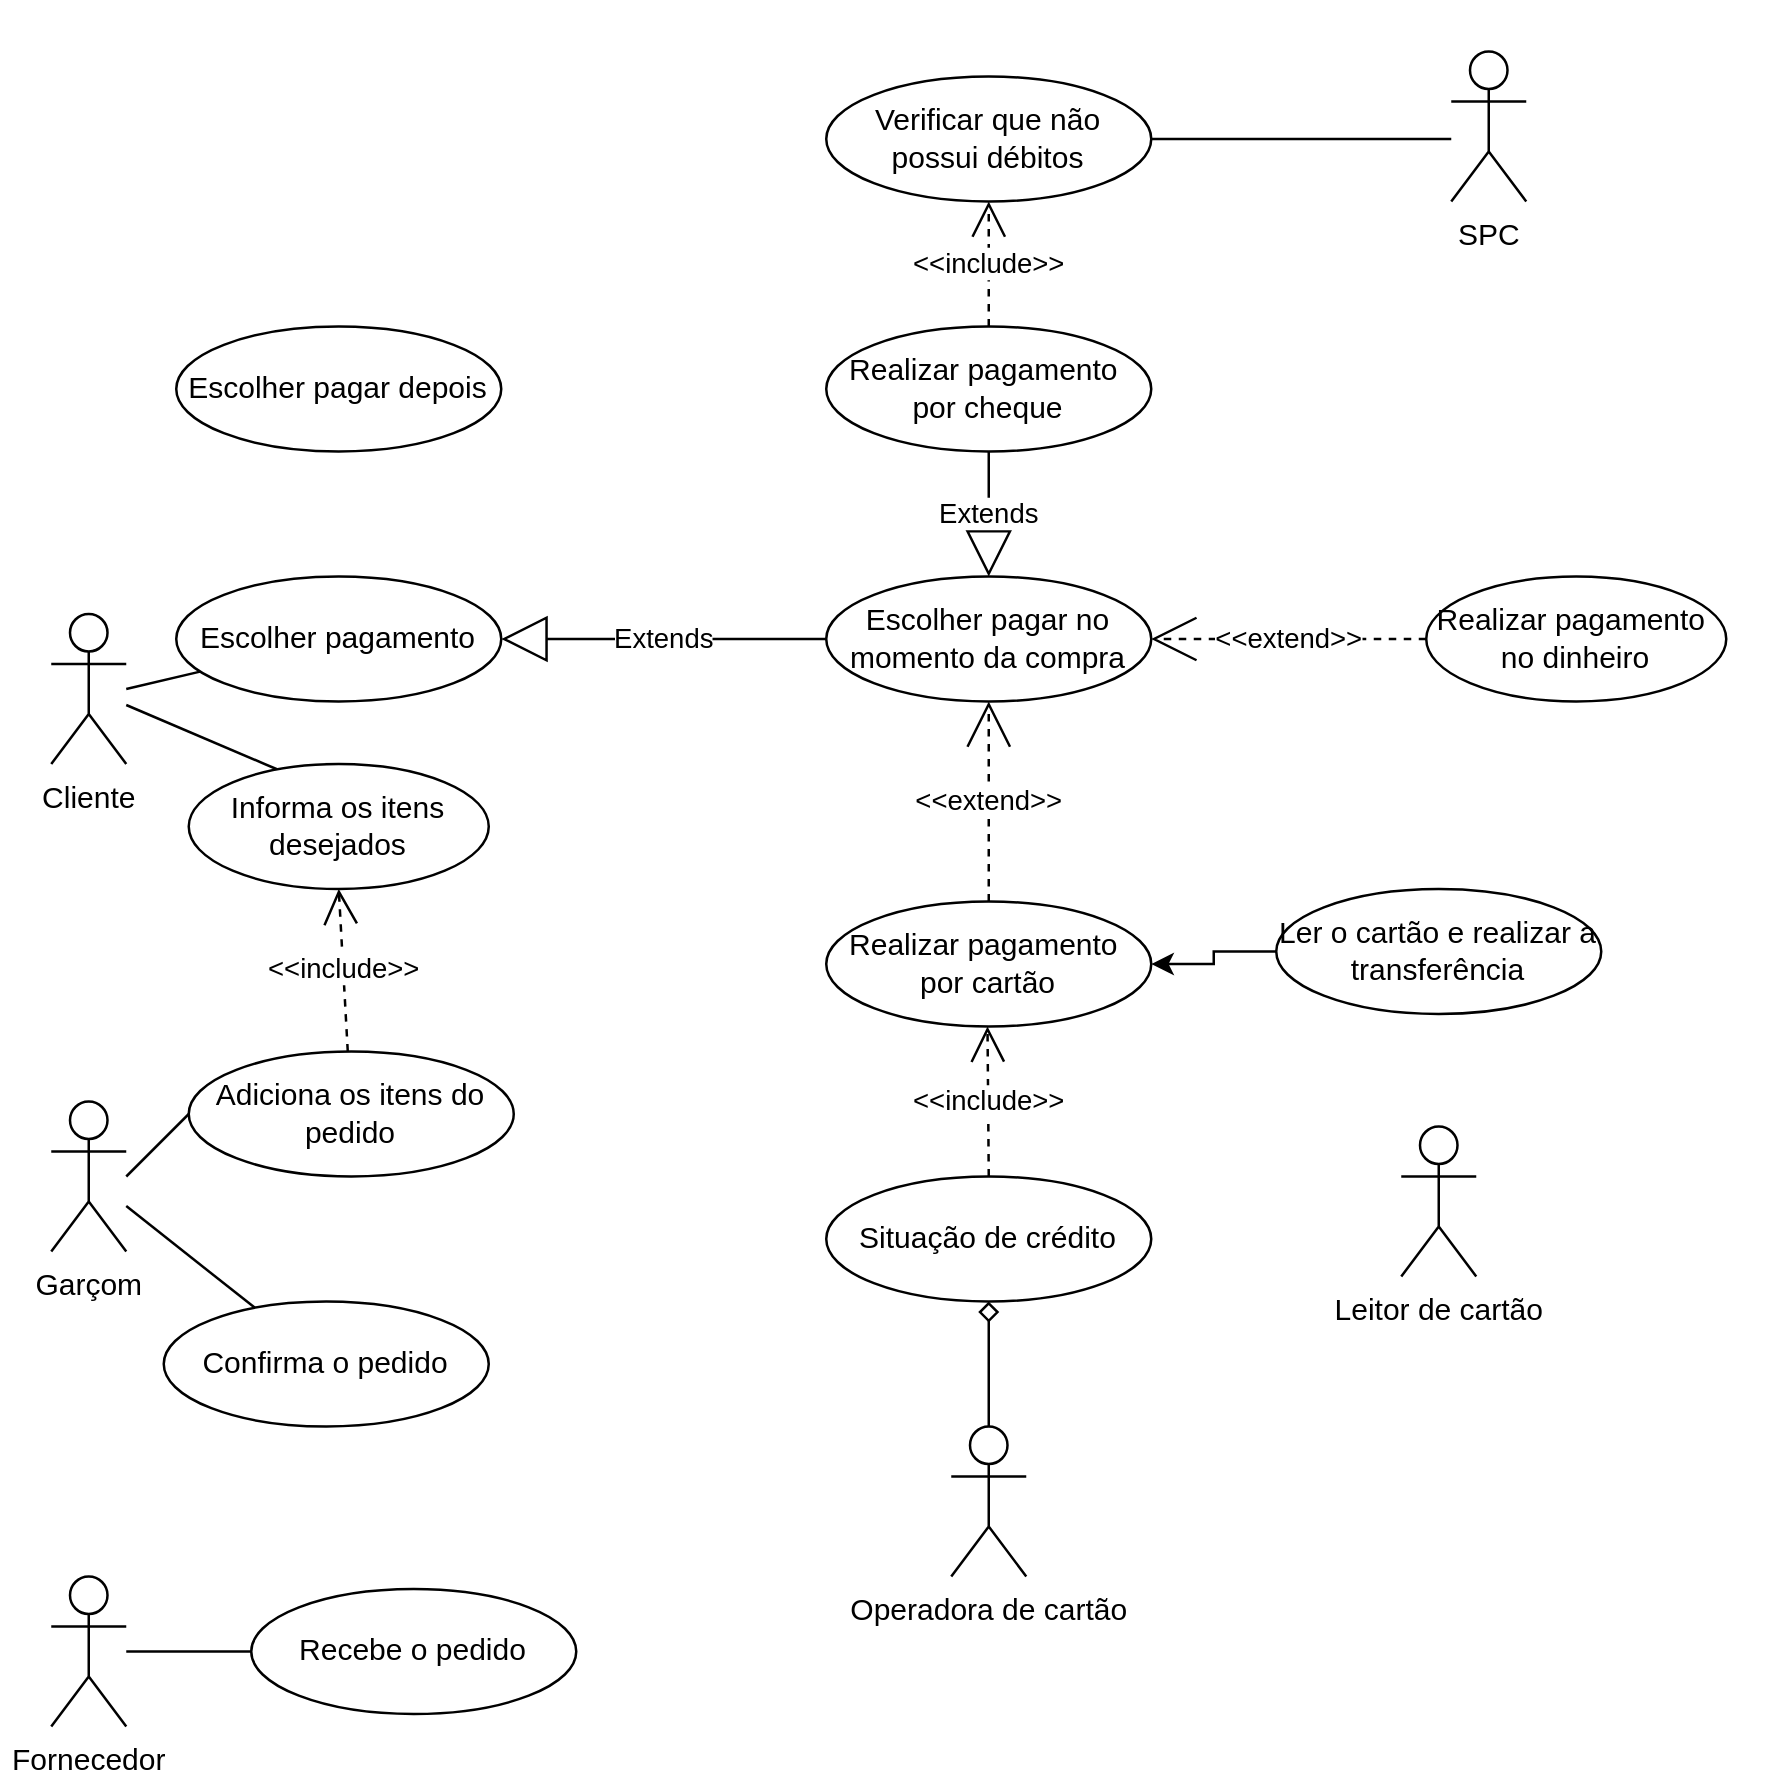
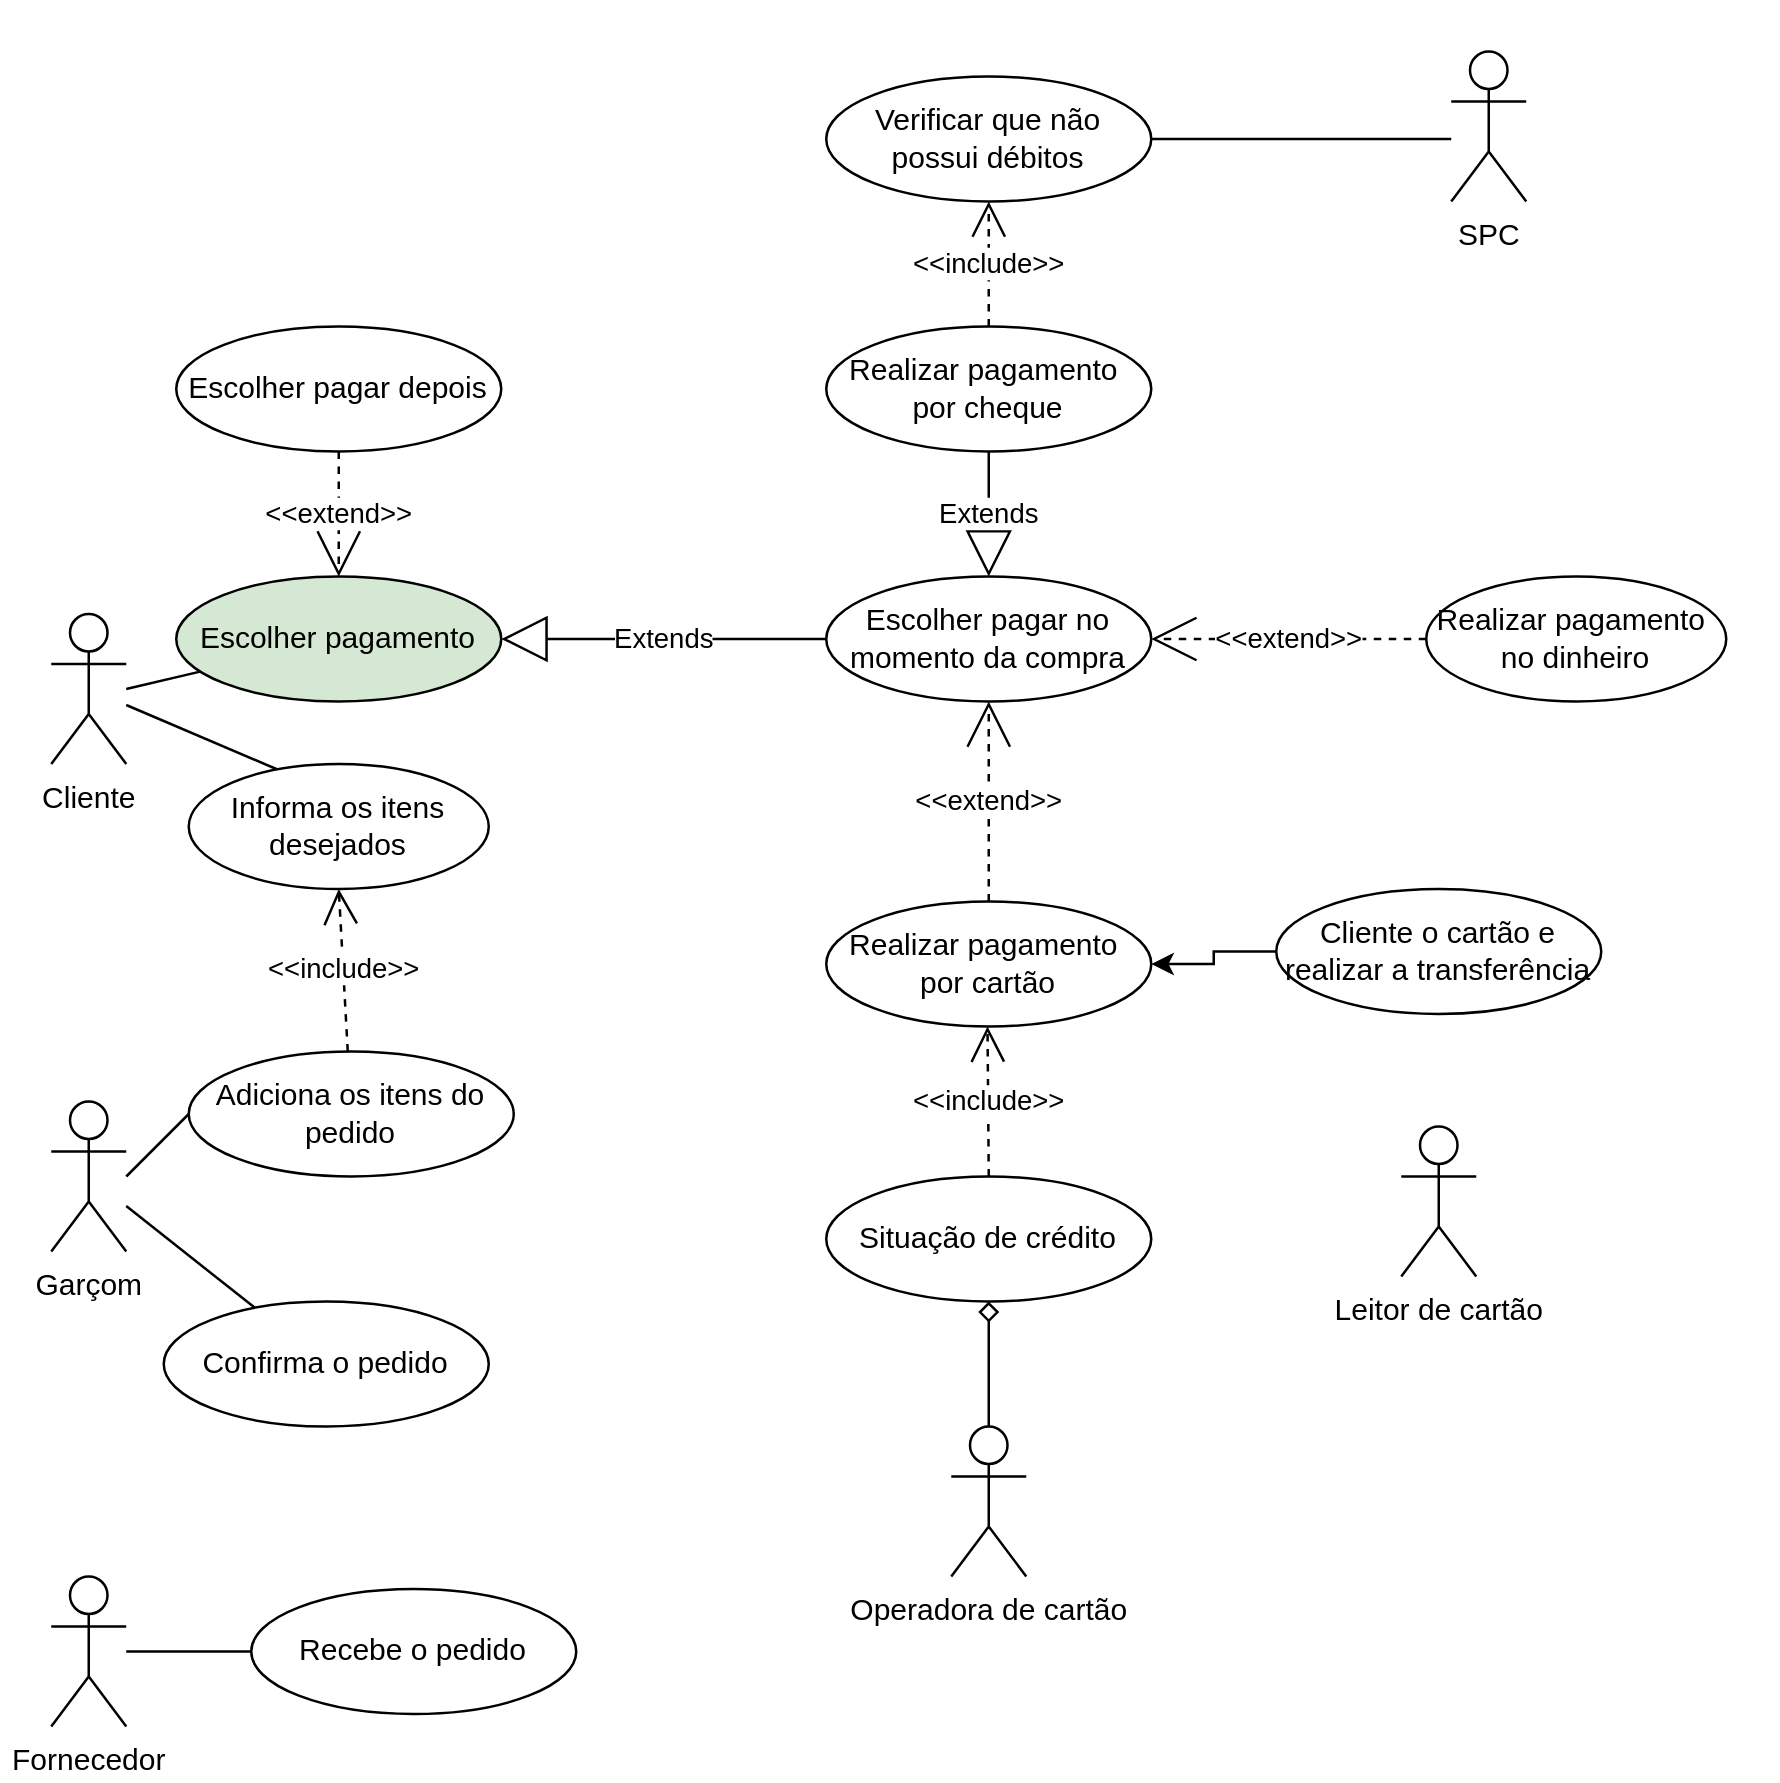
edge "Escolher pagar depois" -> "Escolher pagamento": added, label "<<extend>>"
node "Escolher pagamento": fillcolor #ffffff -> #d5e8d4
node "Ler o cartão e realizar a transferência": label "Ler o cartão e realizar a transferência" -> "Cliente o cartão e realizar a transferência"
